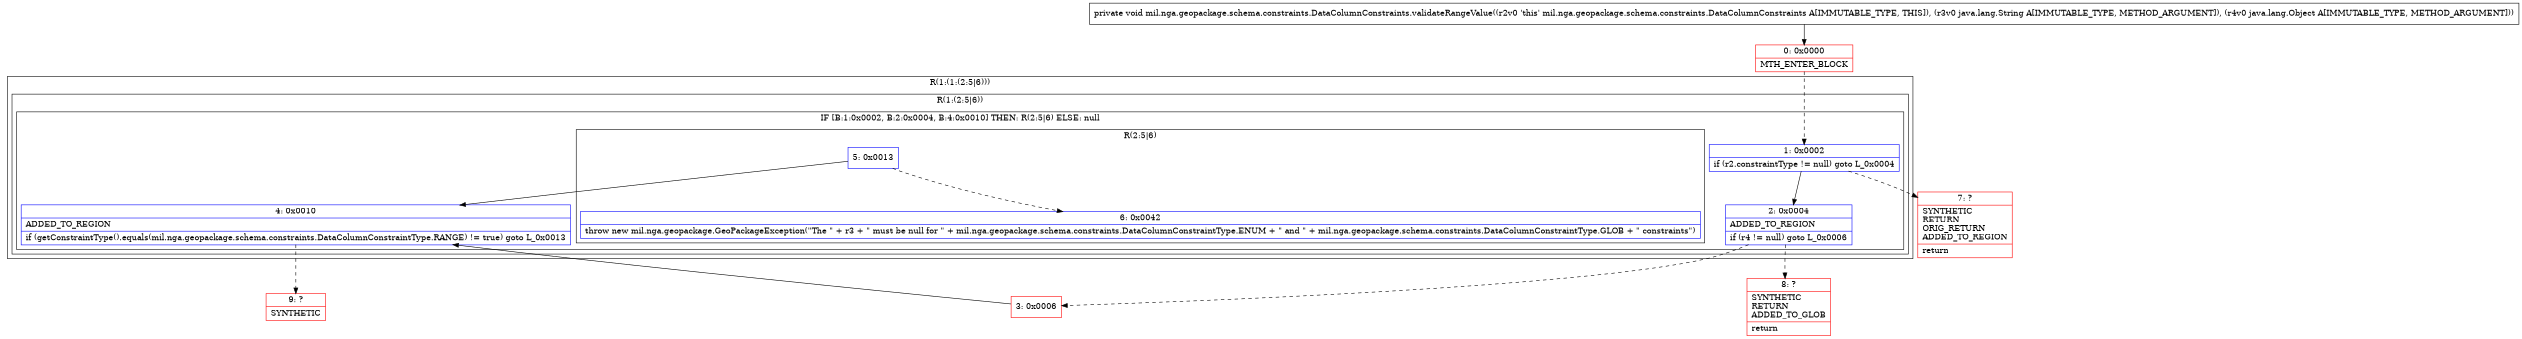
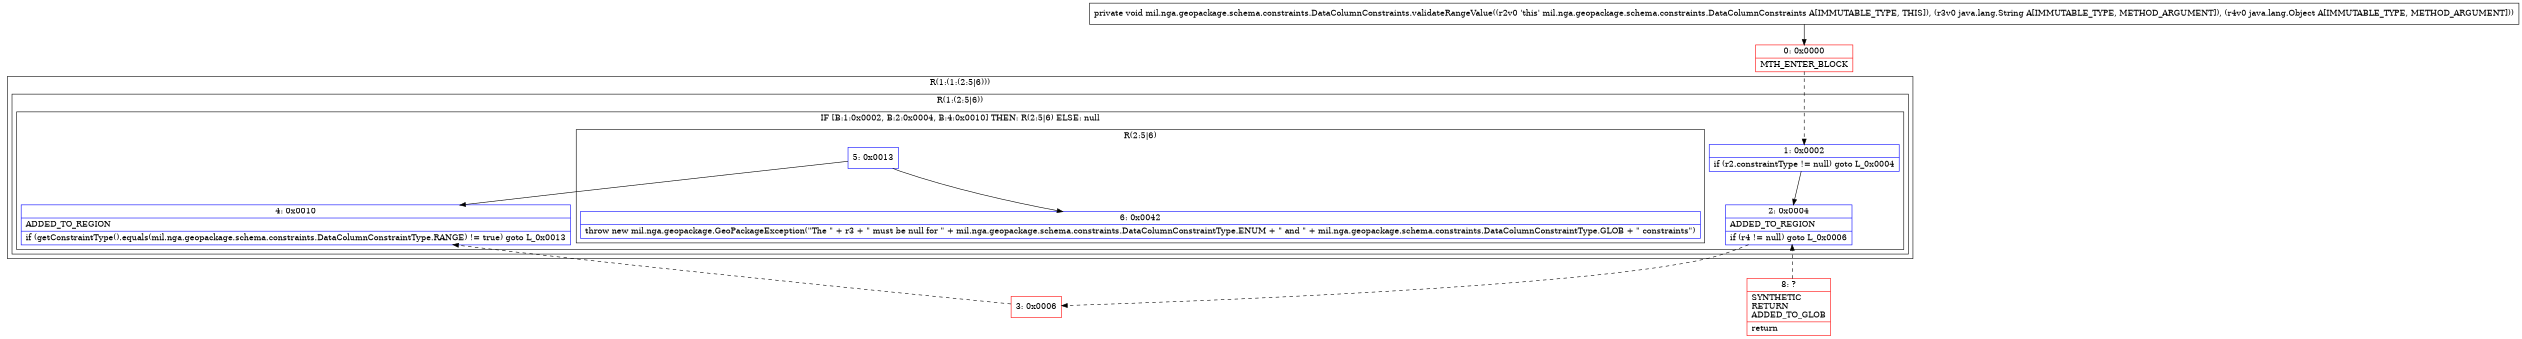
edge "5: 0x0013" -> "6: 0x0042": style dashed -> solid
node "7: ?": removed
edge "2: 0x0004" -> "8: ?": reversed
edge "3: 0x0006" -> "4: 0x0010": style solid -> dashed
node "9: ?": removed
